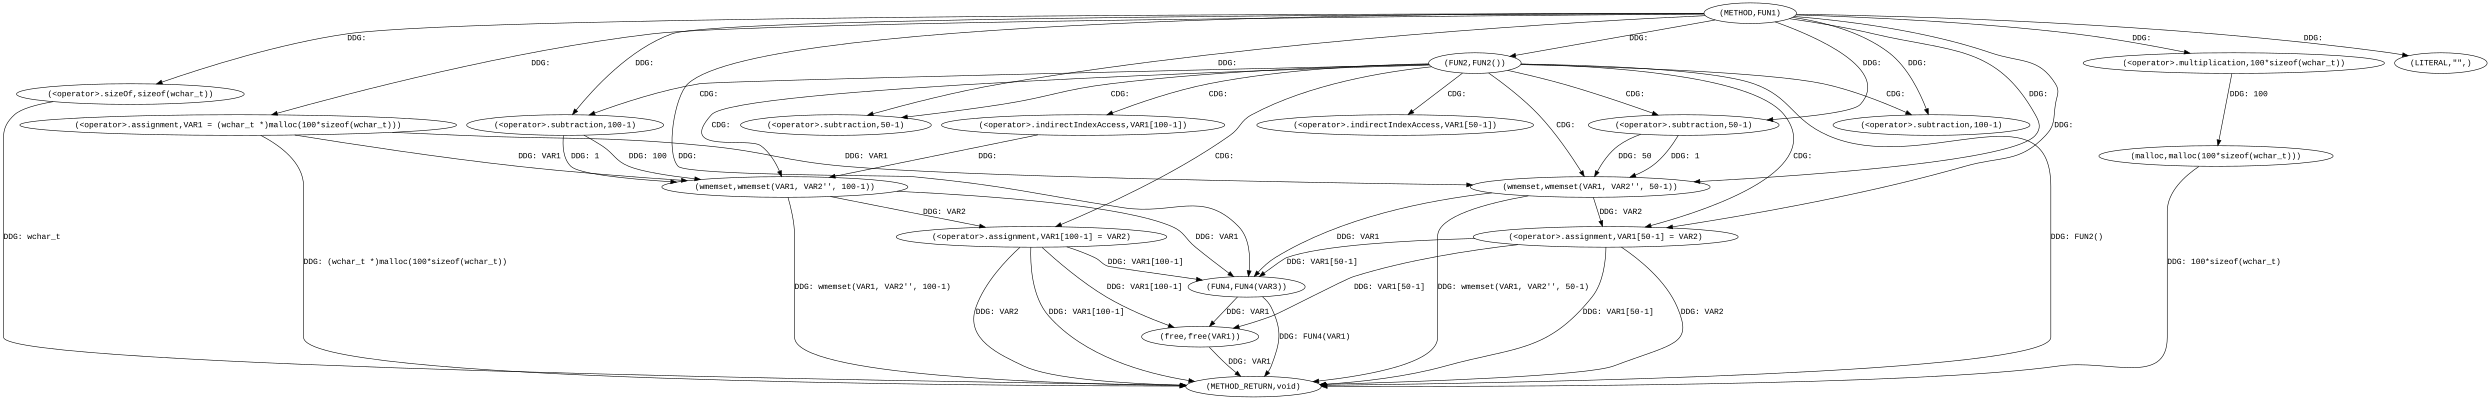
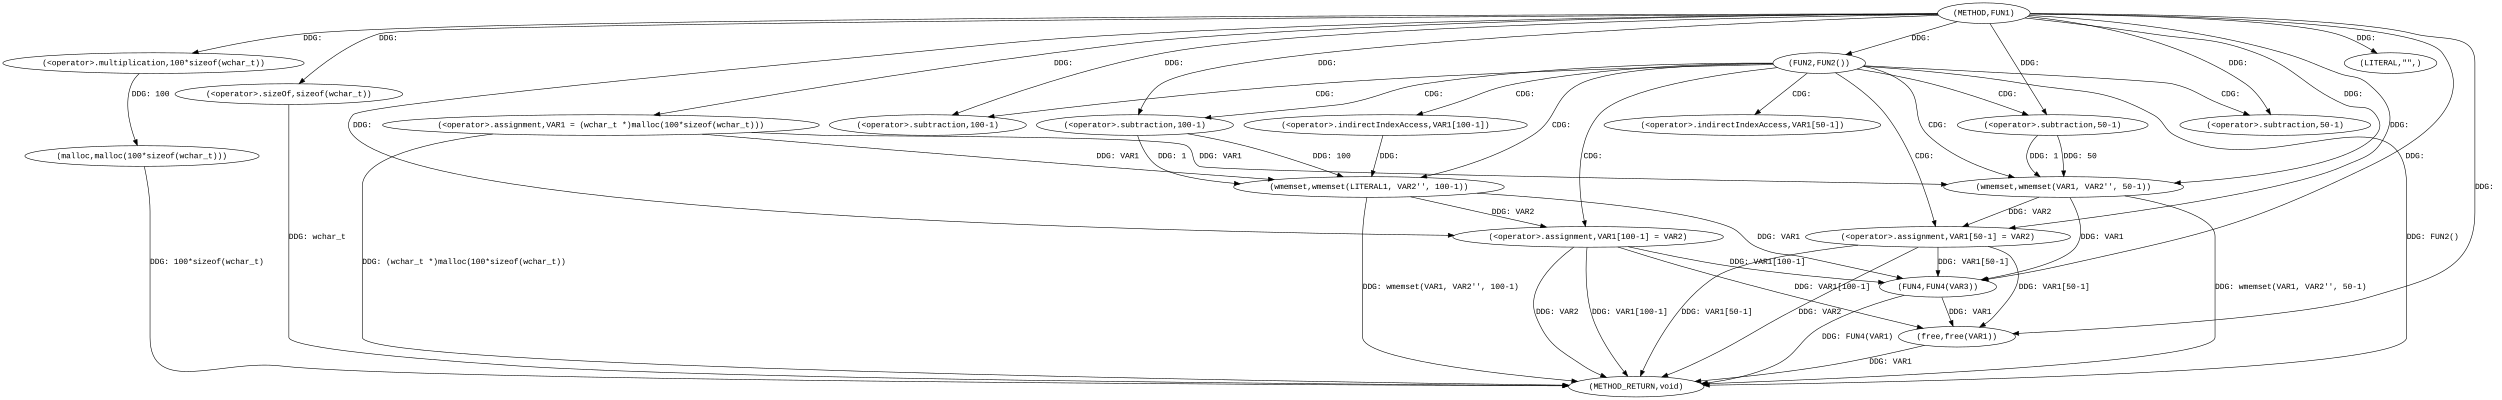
edge "(METHOD,FUN1)" -> "(<operator>.assignment,VAR1[100-1] = VAR2)": added, label "DDG:"
edge "(METHOD,FUN1)" -> "(free,free(VAR1))": added, label "DDG:"
node "(wmemset,wmemset(VAR1, VAR2'', 100-1))": label "(wmemset,wmemset(VAR1, VAR2'', 100-1))" -> "(wmemset,wmemset(LITERAL1, VAR2'', 100-1))"
